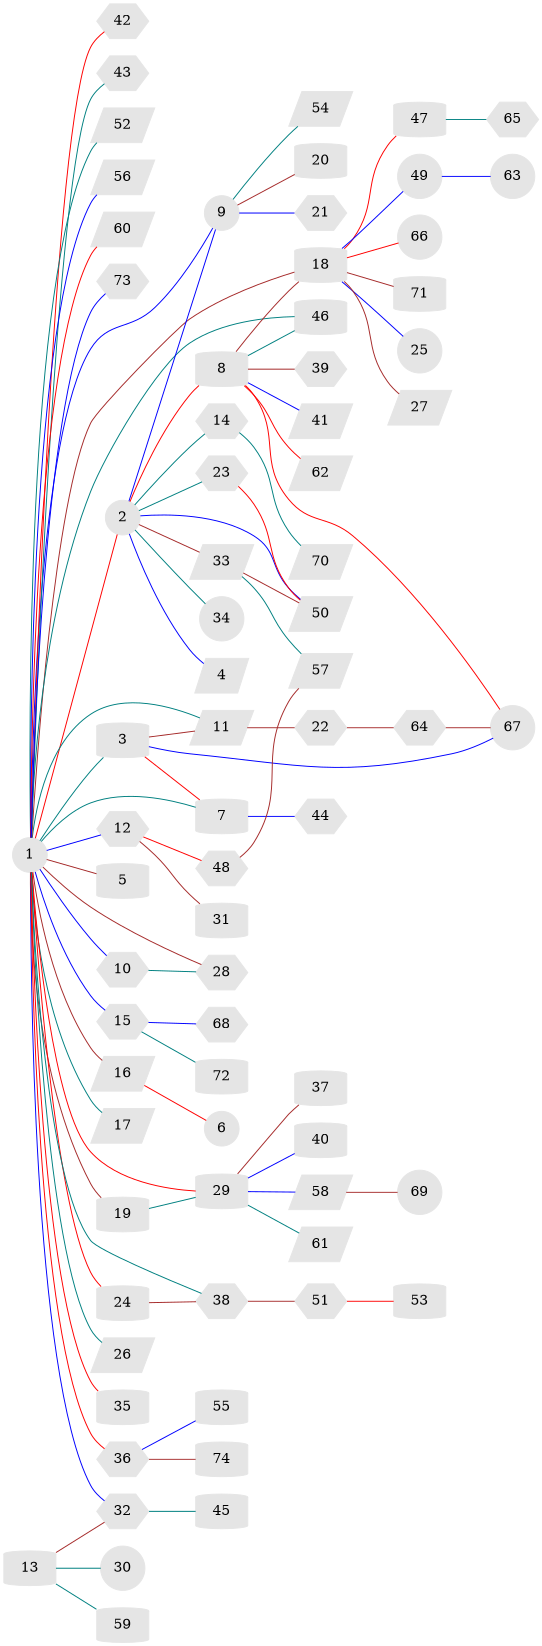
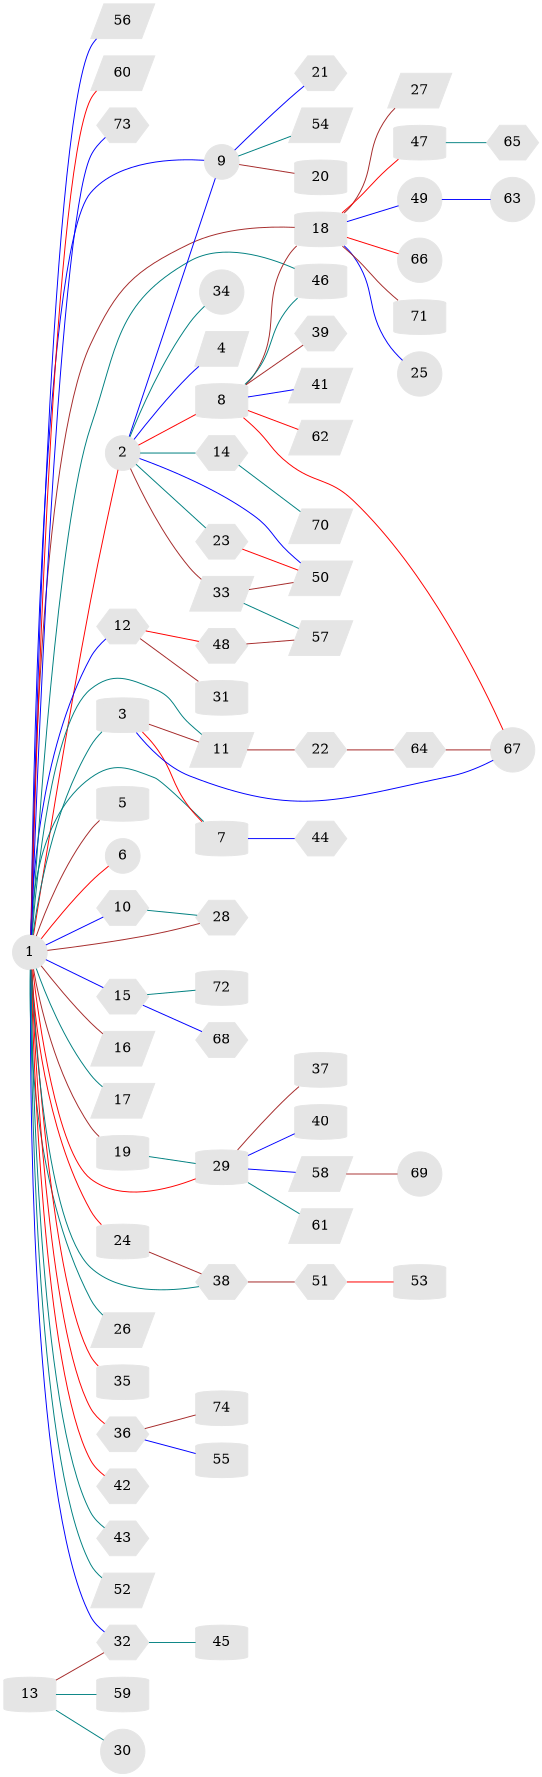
edge "16" -- "6": now "1" -- "6"
